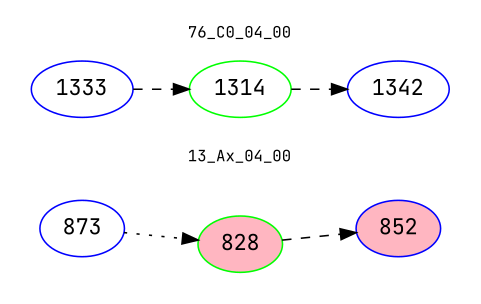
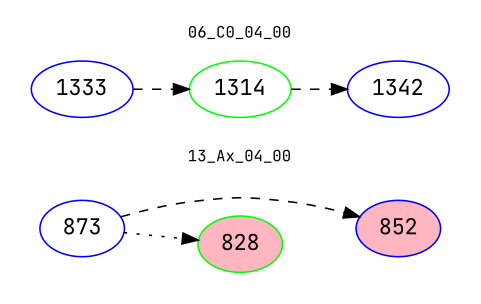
cluster "76_C0_04_00": label "76_C0_04_00" -> "06_C0_04_00"
edge "828" -> "852": now "873" -> "852"
